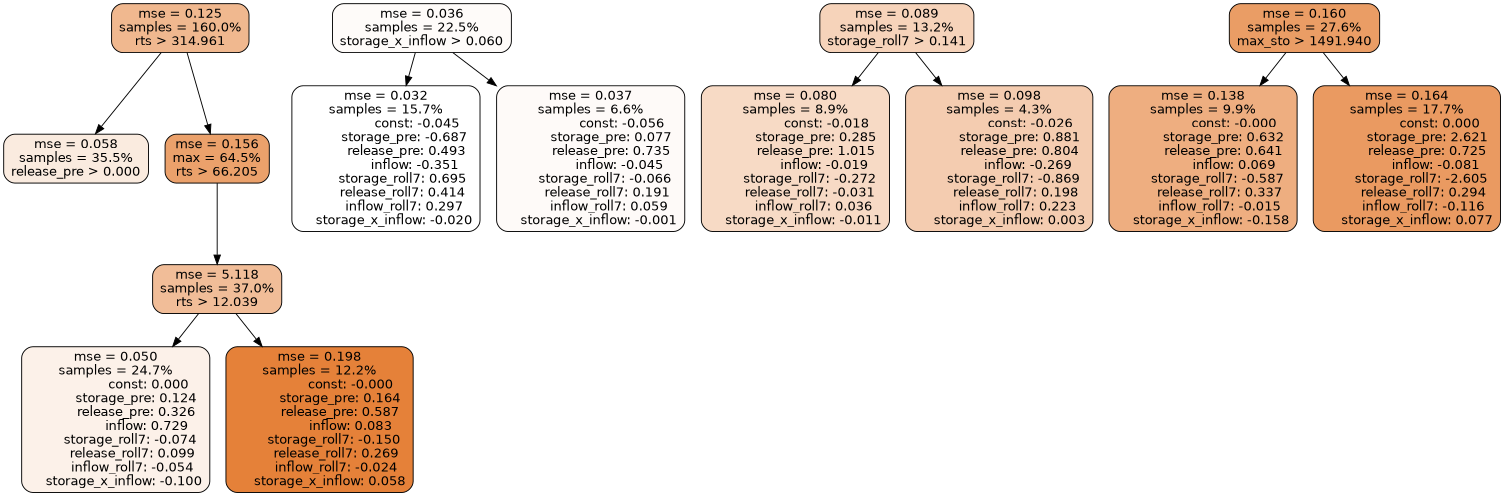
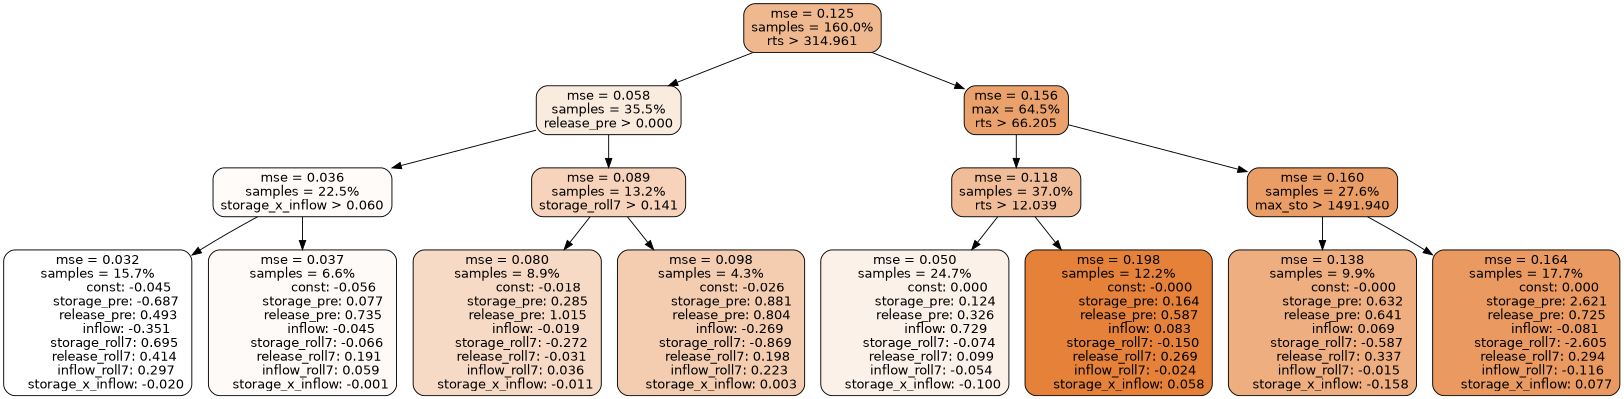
edge "mse = 0.058 samples = 35.5% release_pre > 0.000" -> "mse = 0.089 samples = 13.2% storage_roll7 > 0.141": added
edge "mse = 0.156 max = 64.5% rts > 66.205" -> "mse = 0.160 samples = 27.6% max_sto > 1491.940": added
edge "mse = 0.058 samples = 35.5% release_pre > 0.000" -> "mse = 0.036 samples = 22.5% storage_x_inflow > 0.060": added
node "mse = 5.118 samples = 37.0% rts > 12.039": label "mse = 5.118 samples = 37.0% rts > 12.039" -> "mse = 0.118 samples = 37.0% rts > 12.039"
